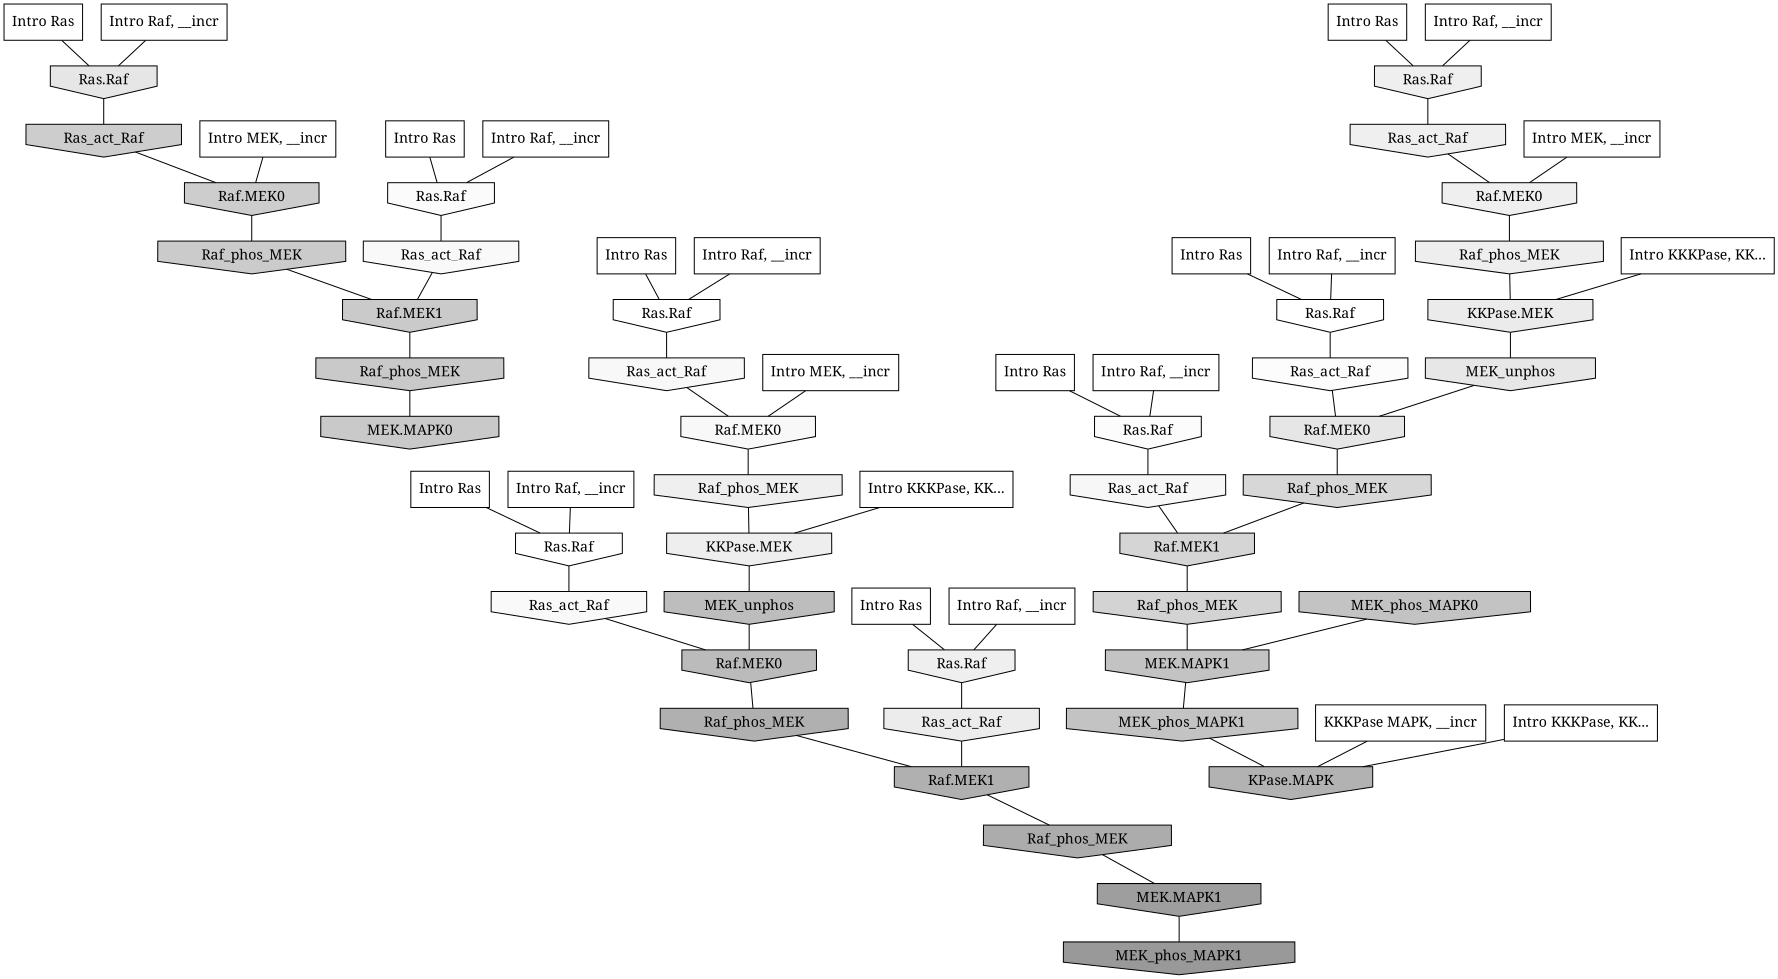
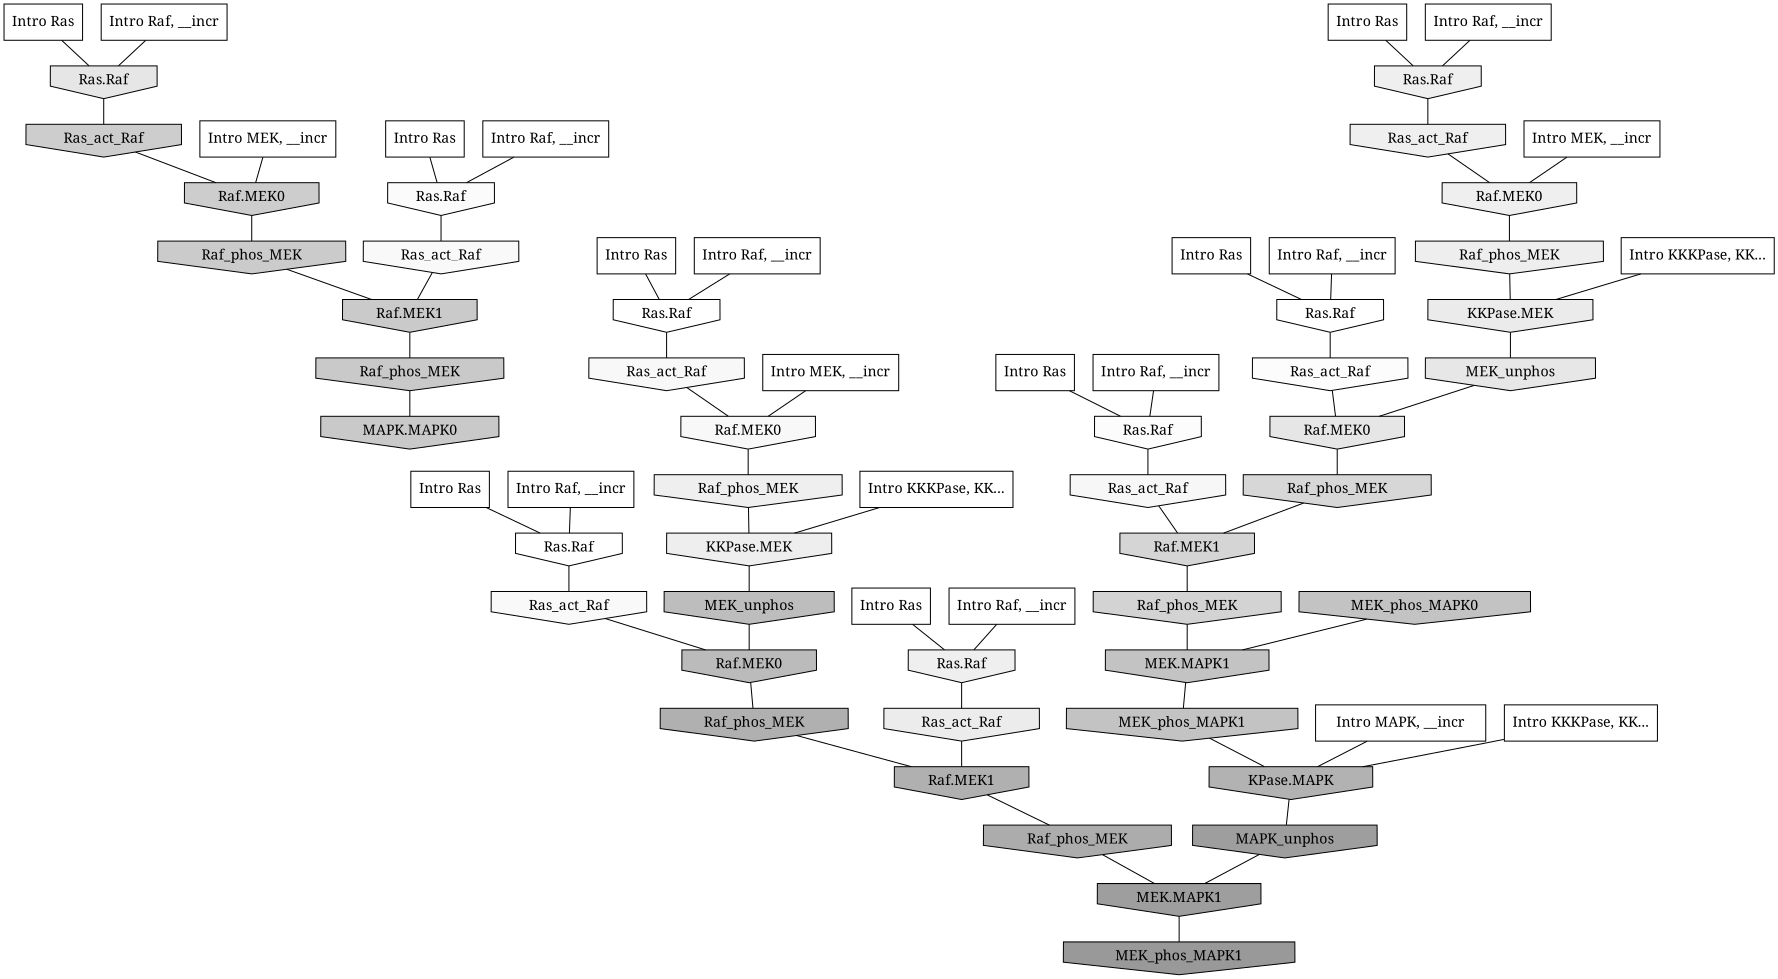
node "MEK.MAPK0": label "MEK.MAPK0" -> "MAPK.MAPK0"
node "KKKPase MAPK, __incr": label "KKKPase MAPK, __incr" -> "Intro MAPK, __incr"
node "MAPK_unphos": added
